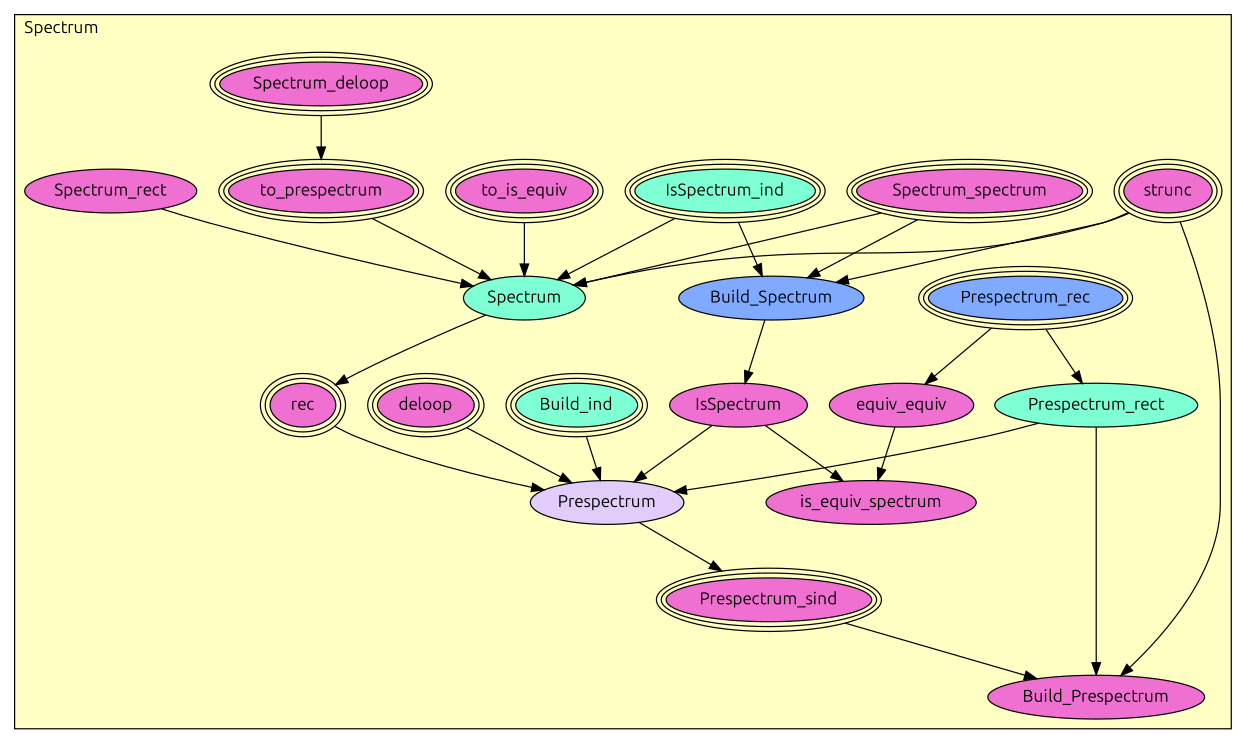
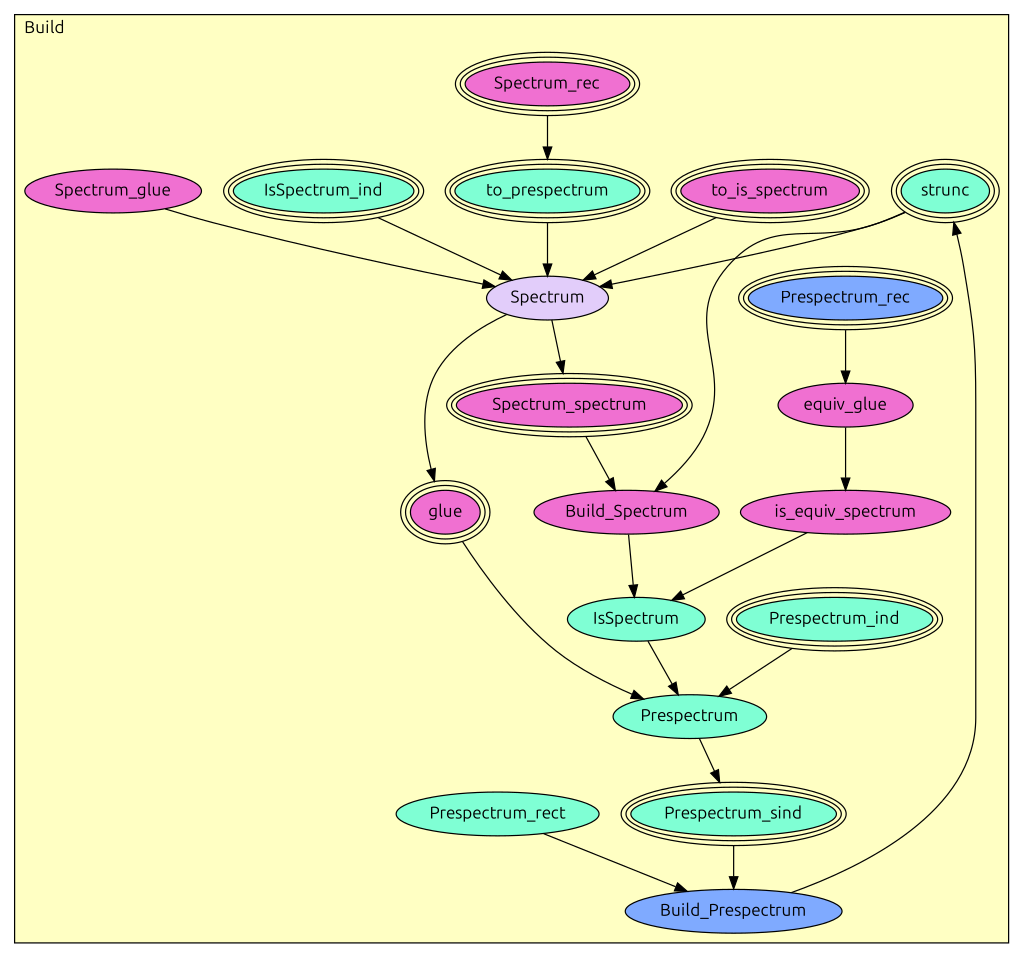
cluster "Spectrum": label "Spectrum" -> "Build"
node "Spectrum_deloop": label "Spectrum_deloop" -> "Spectrum_rec"
node "Spectrum_rect": label "Spectrum_rect" -> "Spectrum_glue"
node "to_prespectrum": fillcolor #f070d1 -> #7fffd4
node "to_is_equiv": label "to_is_equiv" -> "to_is_spectrum"
node "strunc": fillcolor #f070d1 -> #7fffd4
edge "IsSpectrum_ind" -> "Build_Spectrum": removed
edge "Spectrum_spectrum" -> "Spectrum": reversed
node "Spectrum": fillcolor #7fffd4 -> #e2cdfa
node "Build_Spectrum": fillcolor #7faaff -> #f070d1
edge "Prespectrum_rec" -> "Prespectrum_rect": removed
node "rec": label "rec" -> "glue"
node "deloop": removed
node "Build_ind": label "Build_ind" -> "Prespectrum_ind"
node "IsSpectrum": fillcolor #f070d1 -> #7fffd4
node "equiv_equiv": label "equiv_equiv" -> "equiv_glue"
edge "IsSpectrum" -> "is_equiv_spectrum": reversed
edge "strunc" -> "Build_Prespectrum": reversed
edge "Prespectrum_rect" -> "Prespectrum": removed
node "Prespectrum": fillcolor #e2cdfa -> #7fffd4
node "Prespectrum_sind": fillcolor #f070d1 -> #7fffd4
node "Build_Prespectrum": fillcolor #f070d1 -> #7faaff
